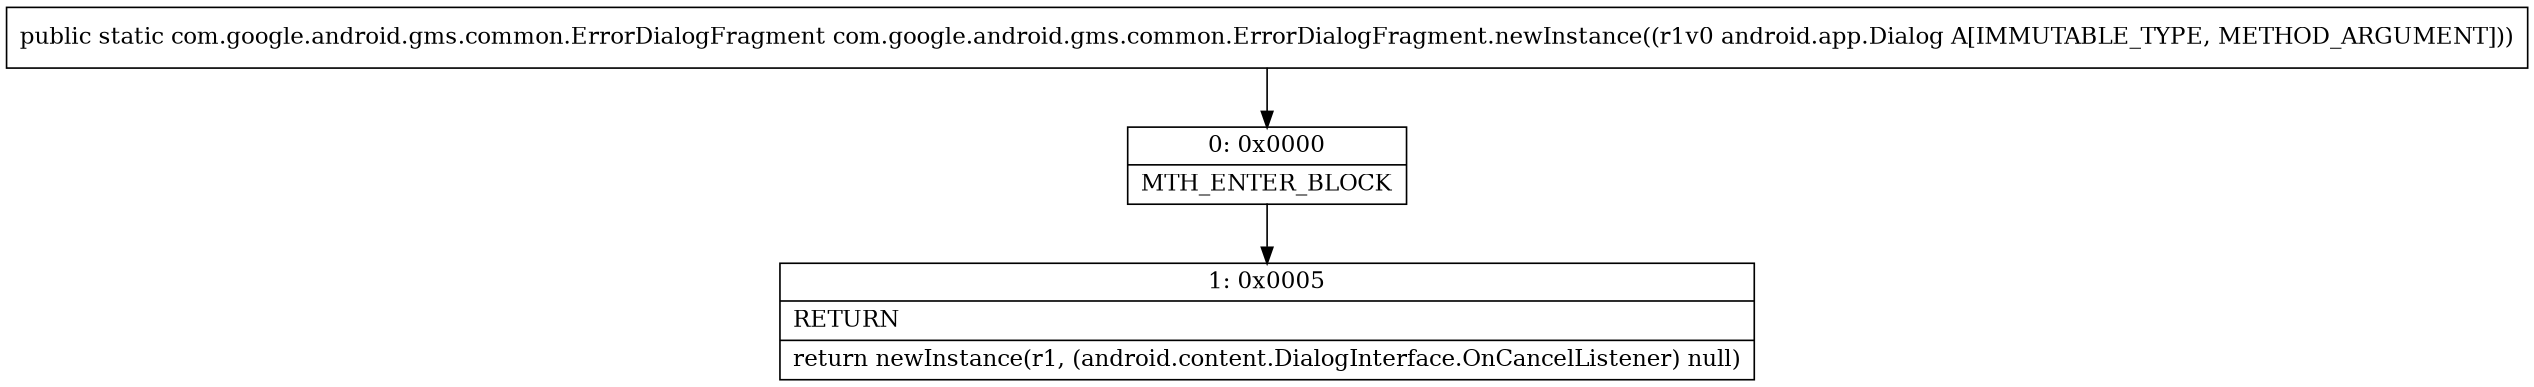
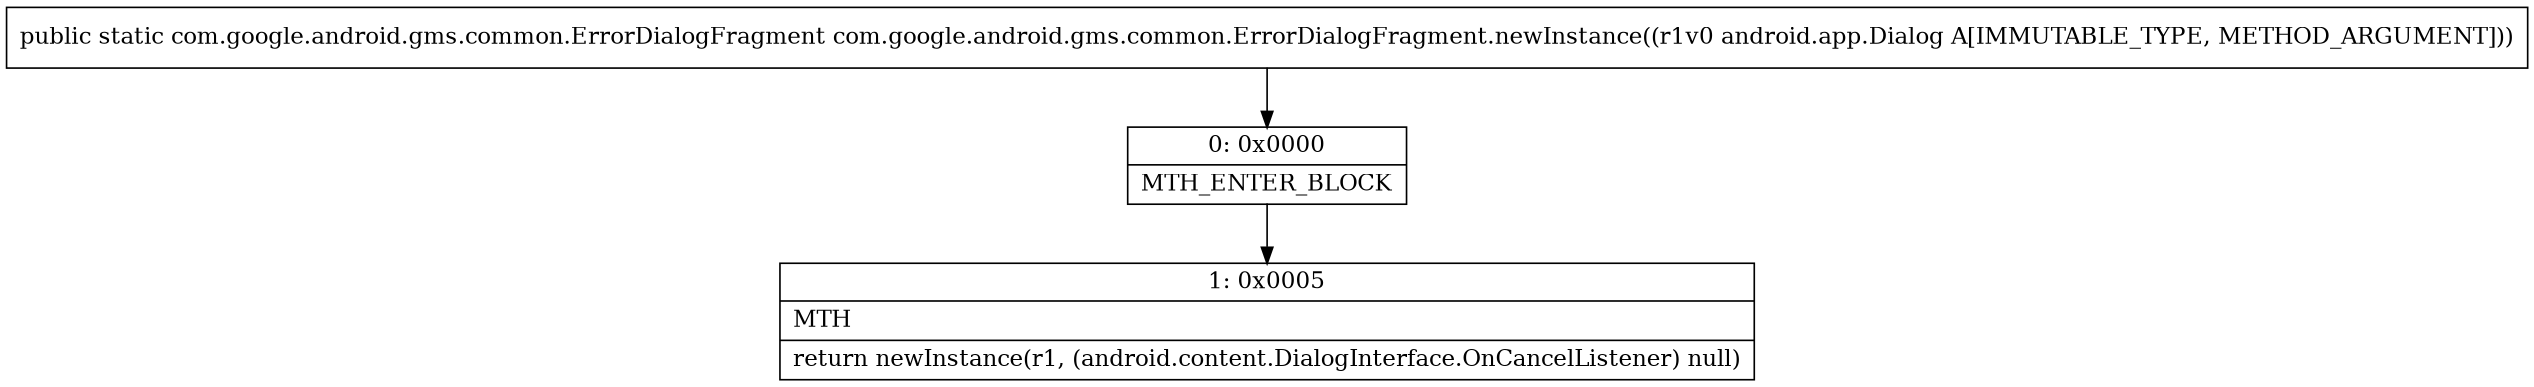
node "1: 0x0005": text "RETURN" -> "MTH"
